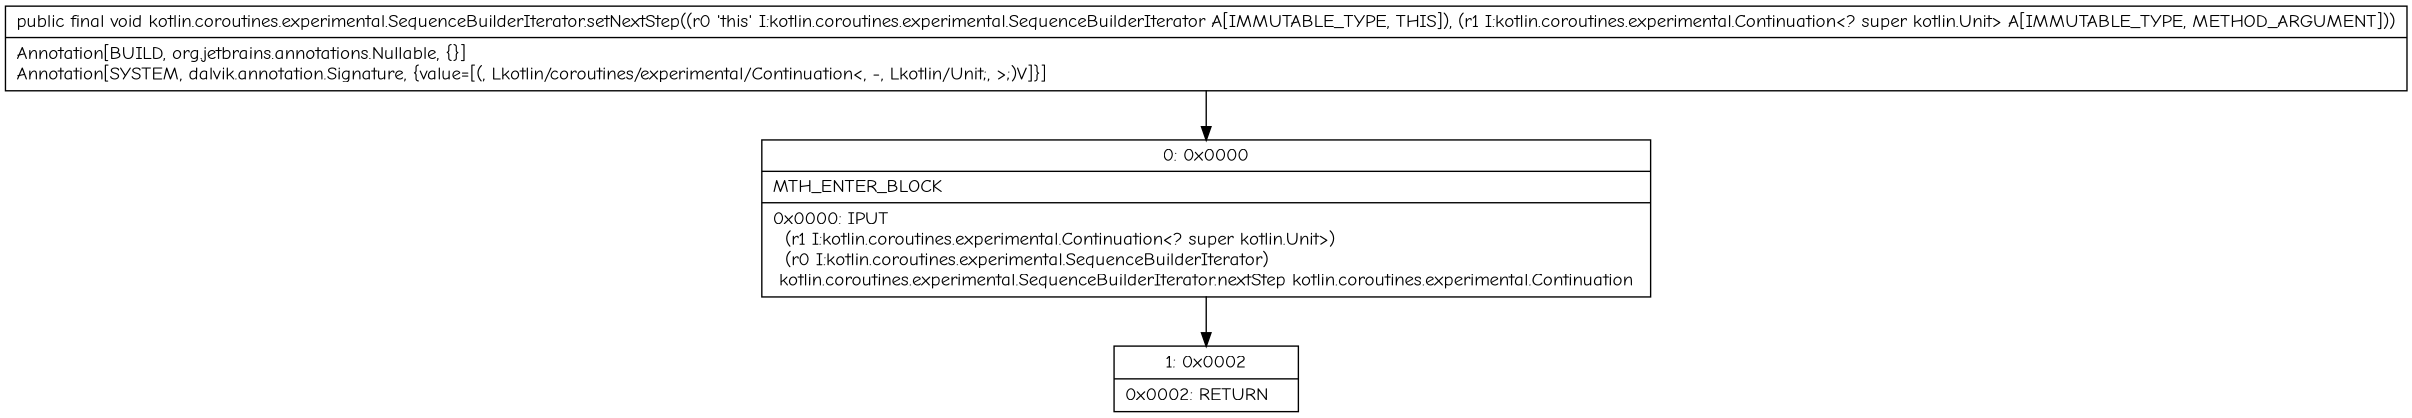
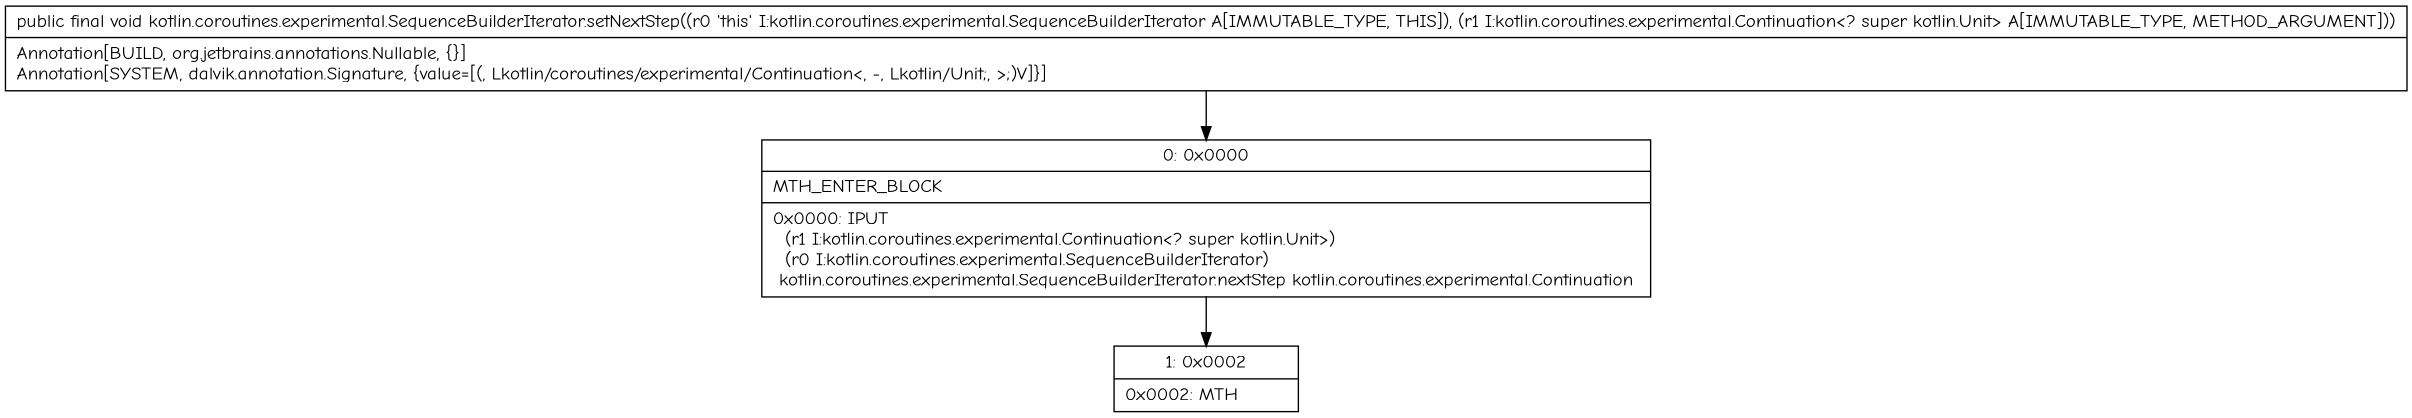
node "1: 0x0002": text "0x0002: RETURN" -> "0x0002: MTH"
